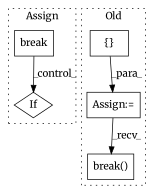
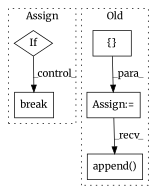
edge "break" -> "If": reversed
node "break()": label "break()" -> "append()"
